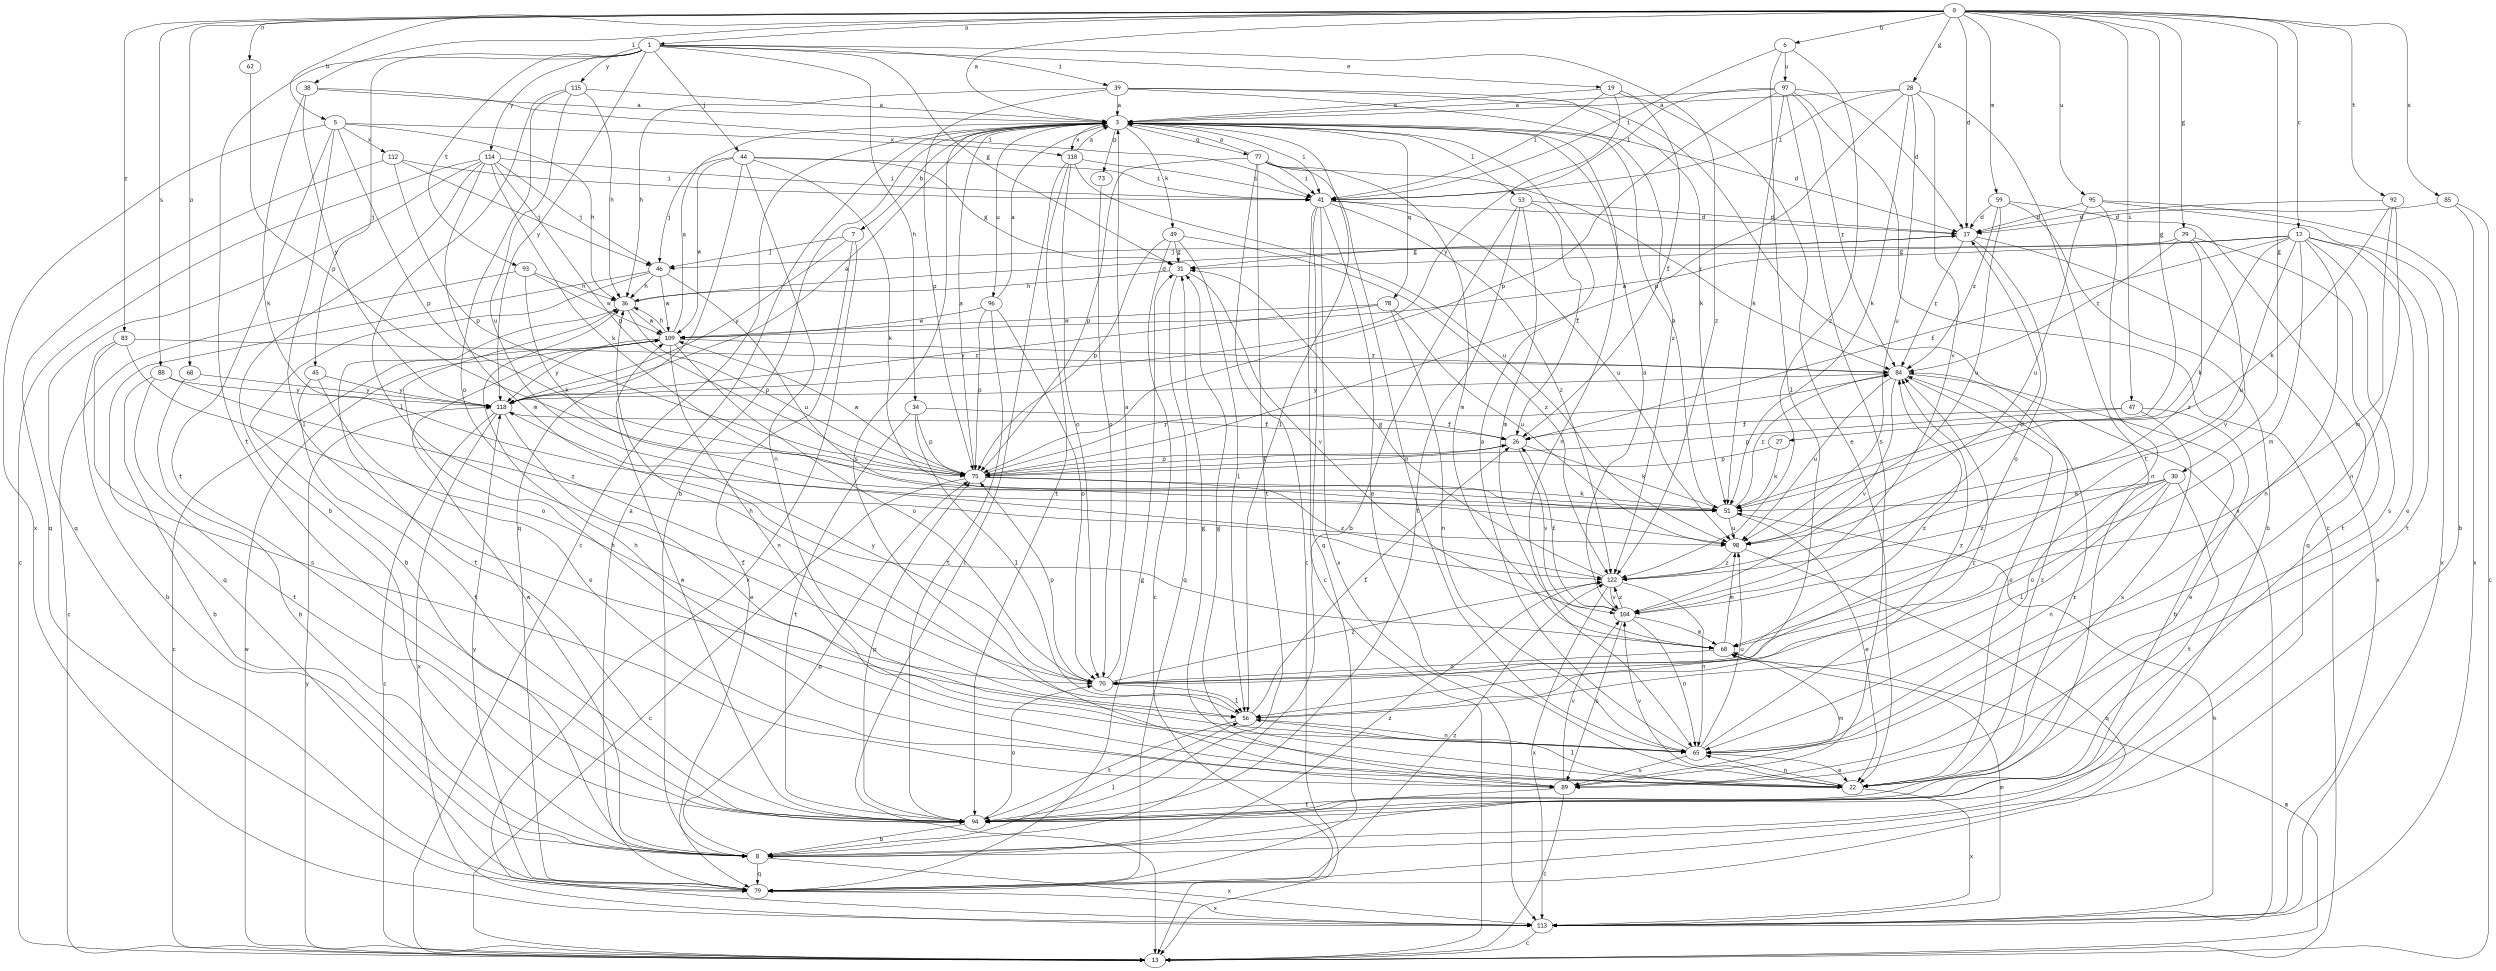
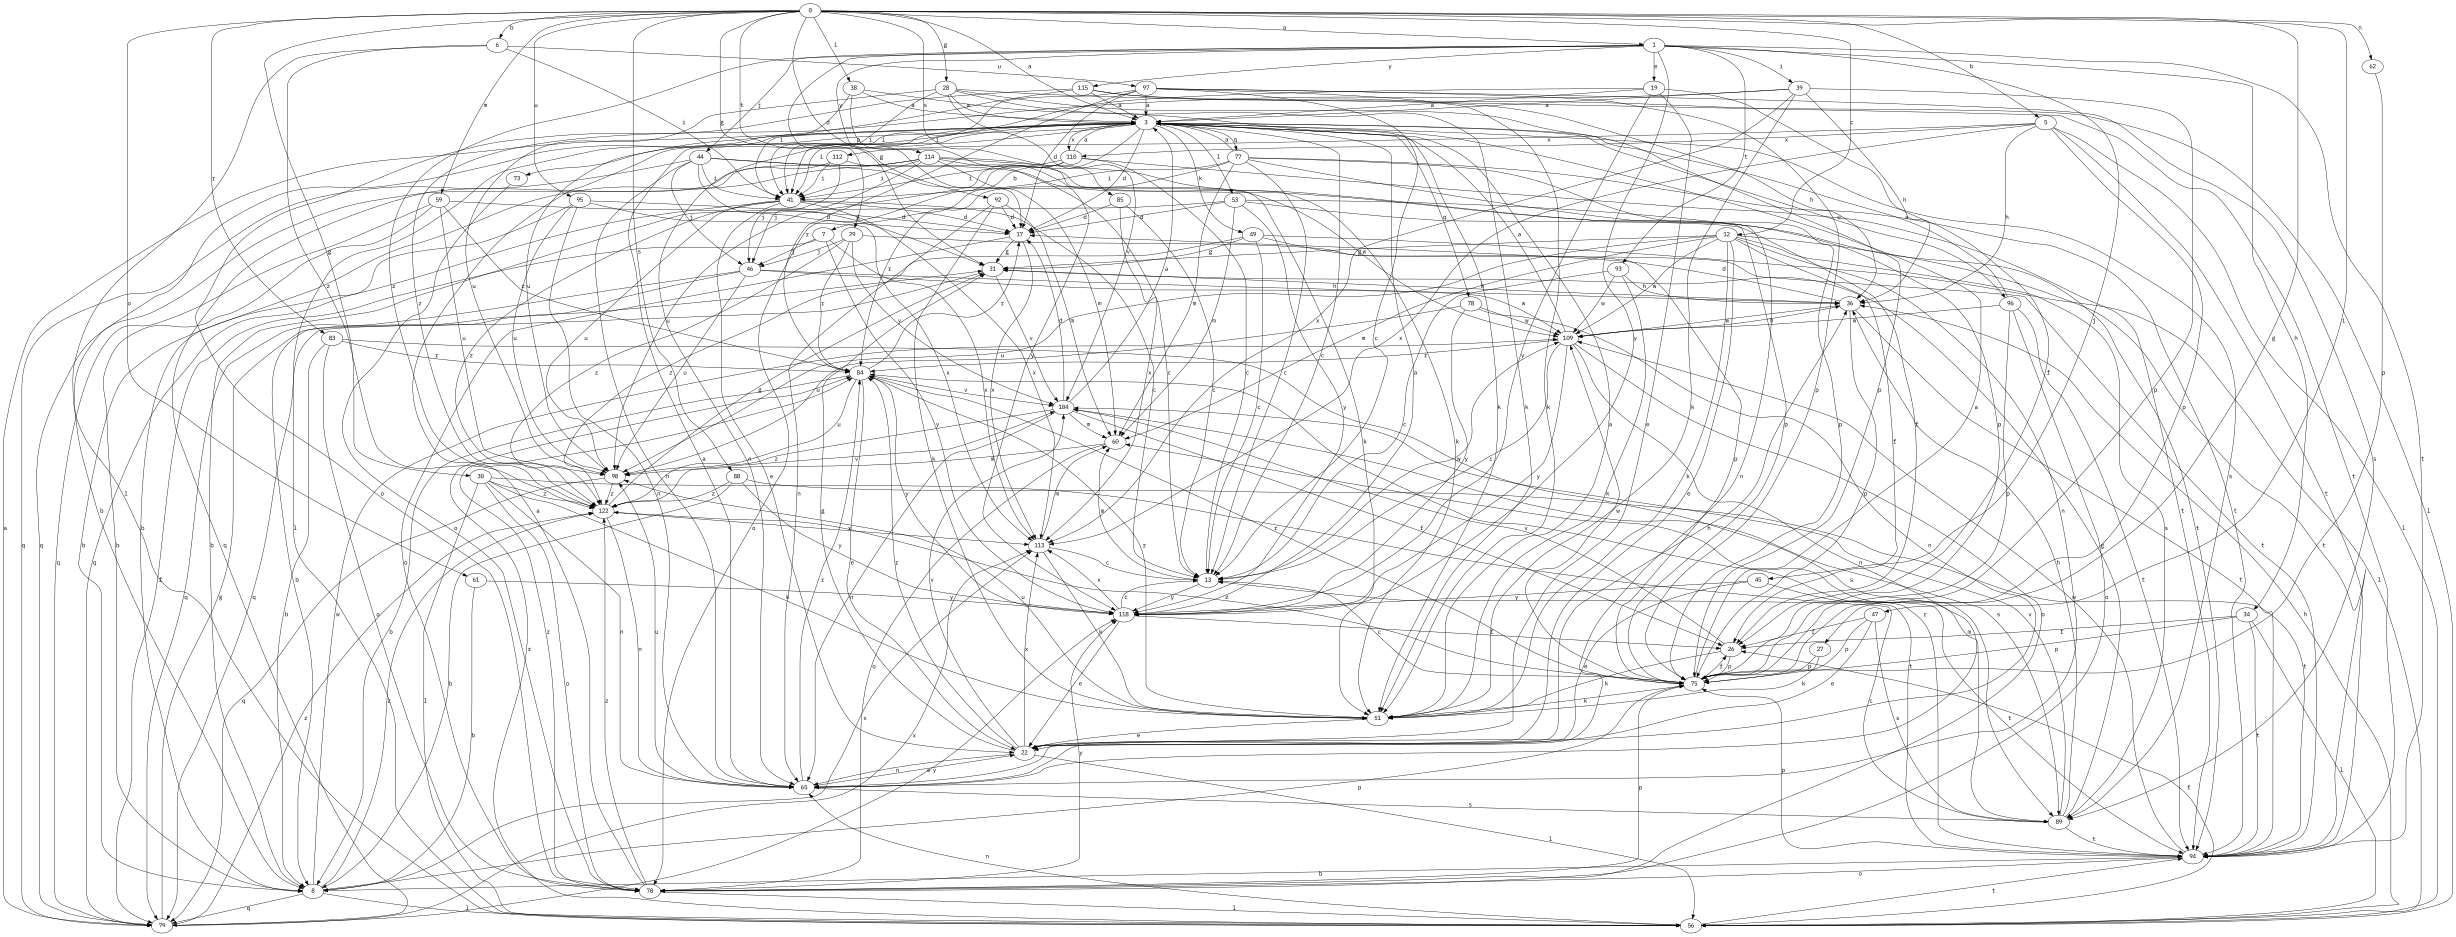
edge "17" -> "84": reversed
node "68": label "68" -> "61"
edge "53" -> "118": added, label "y"
